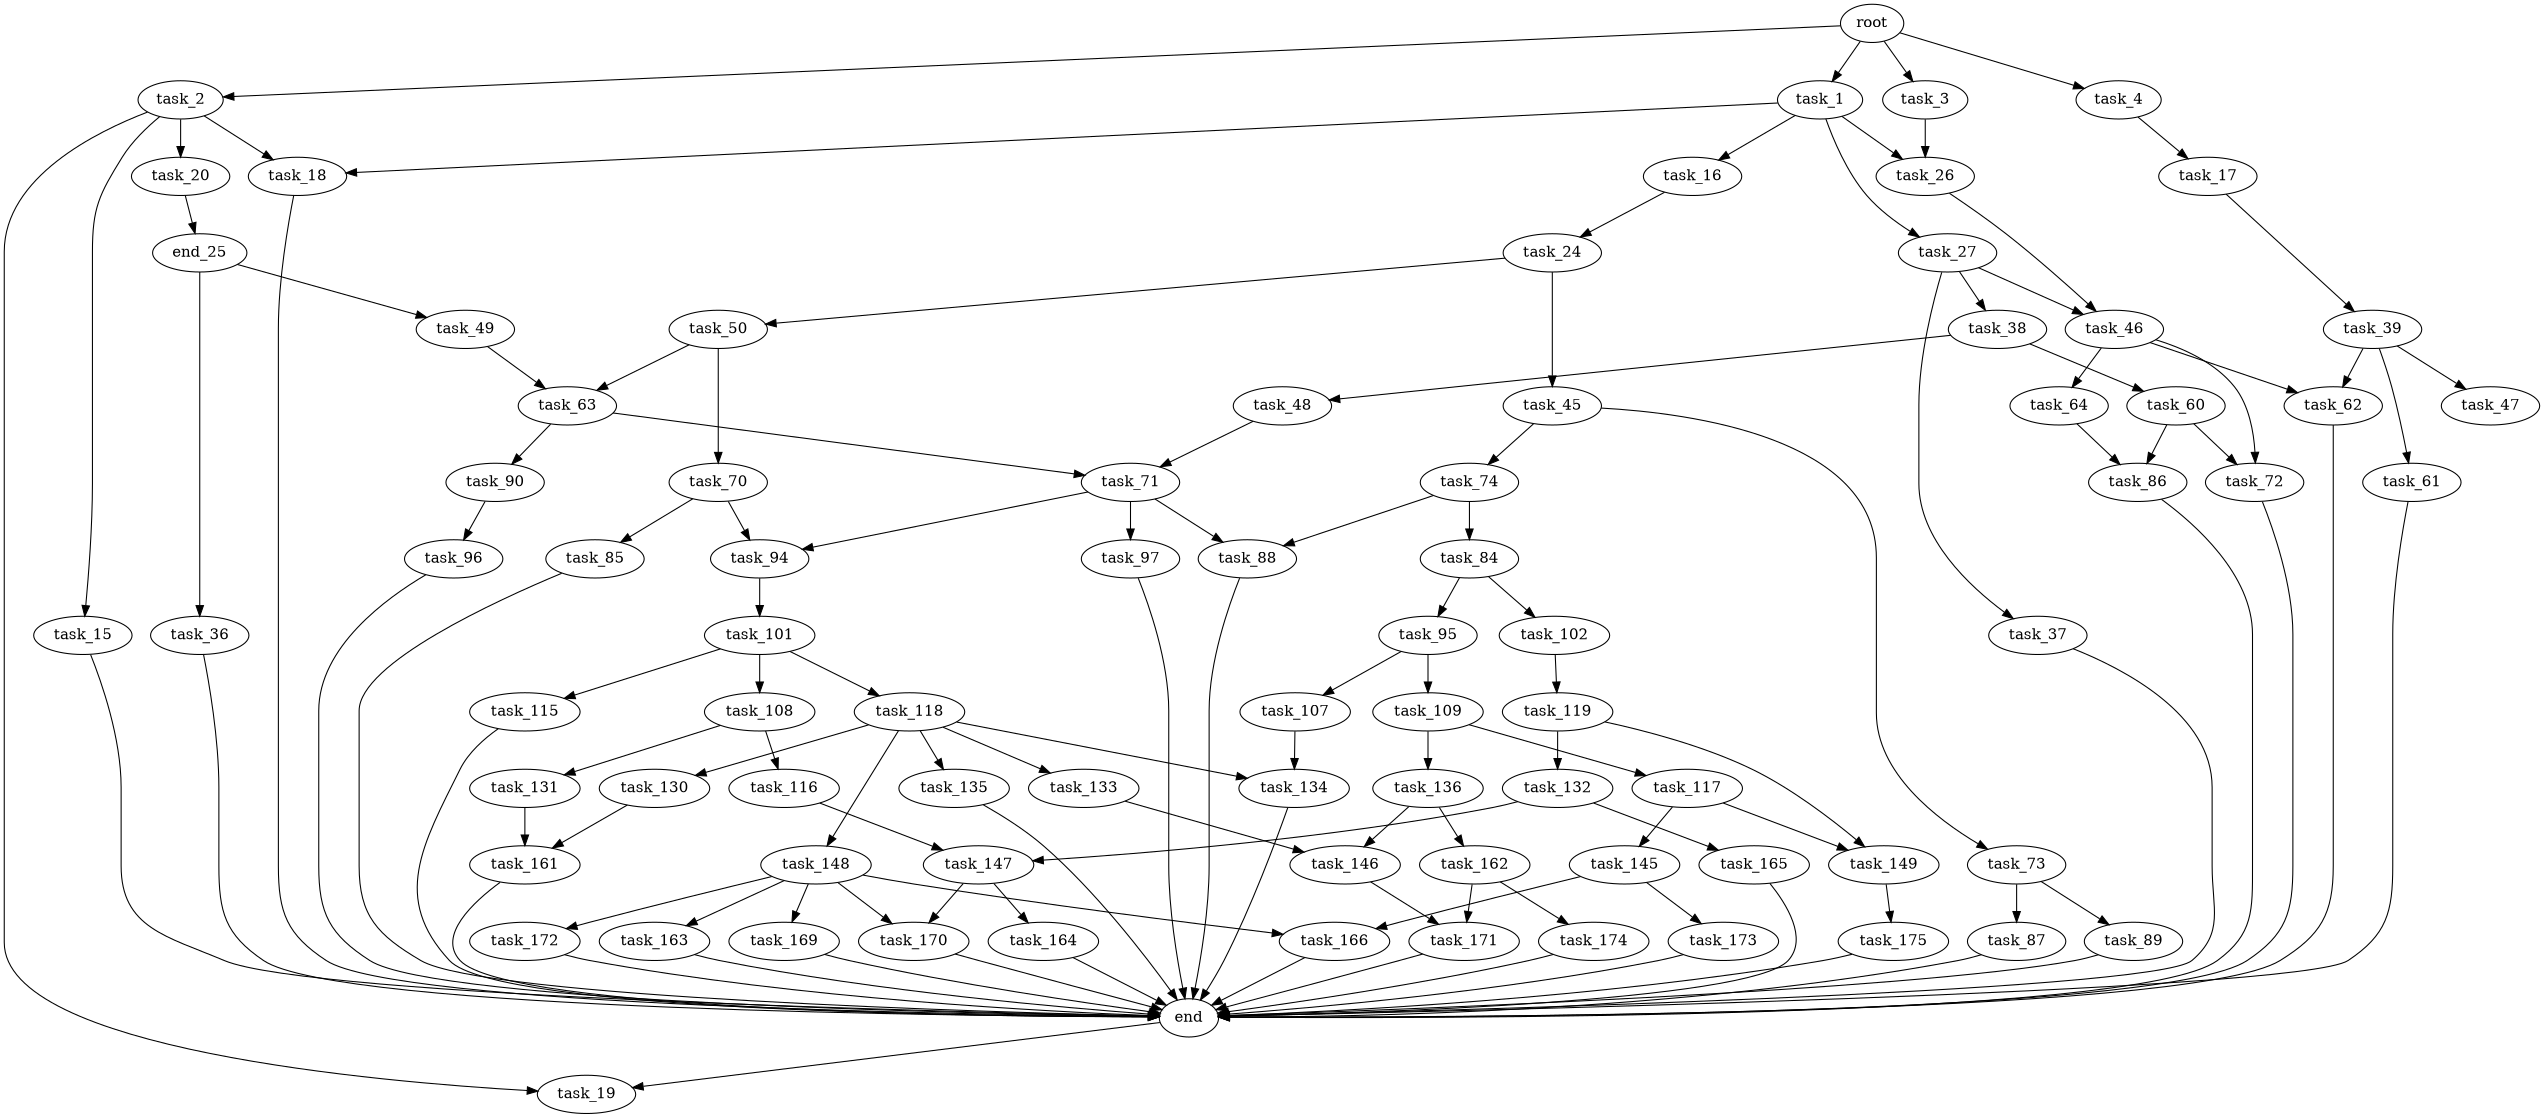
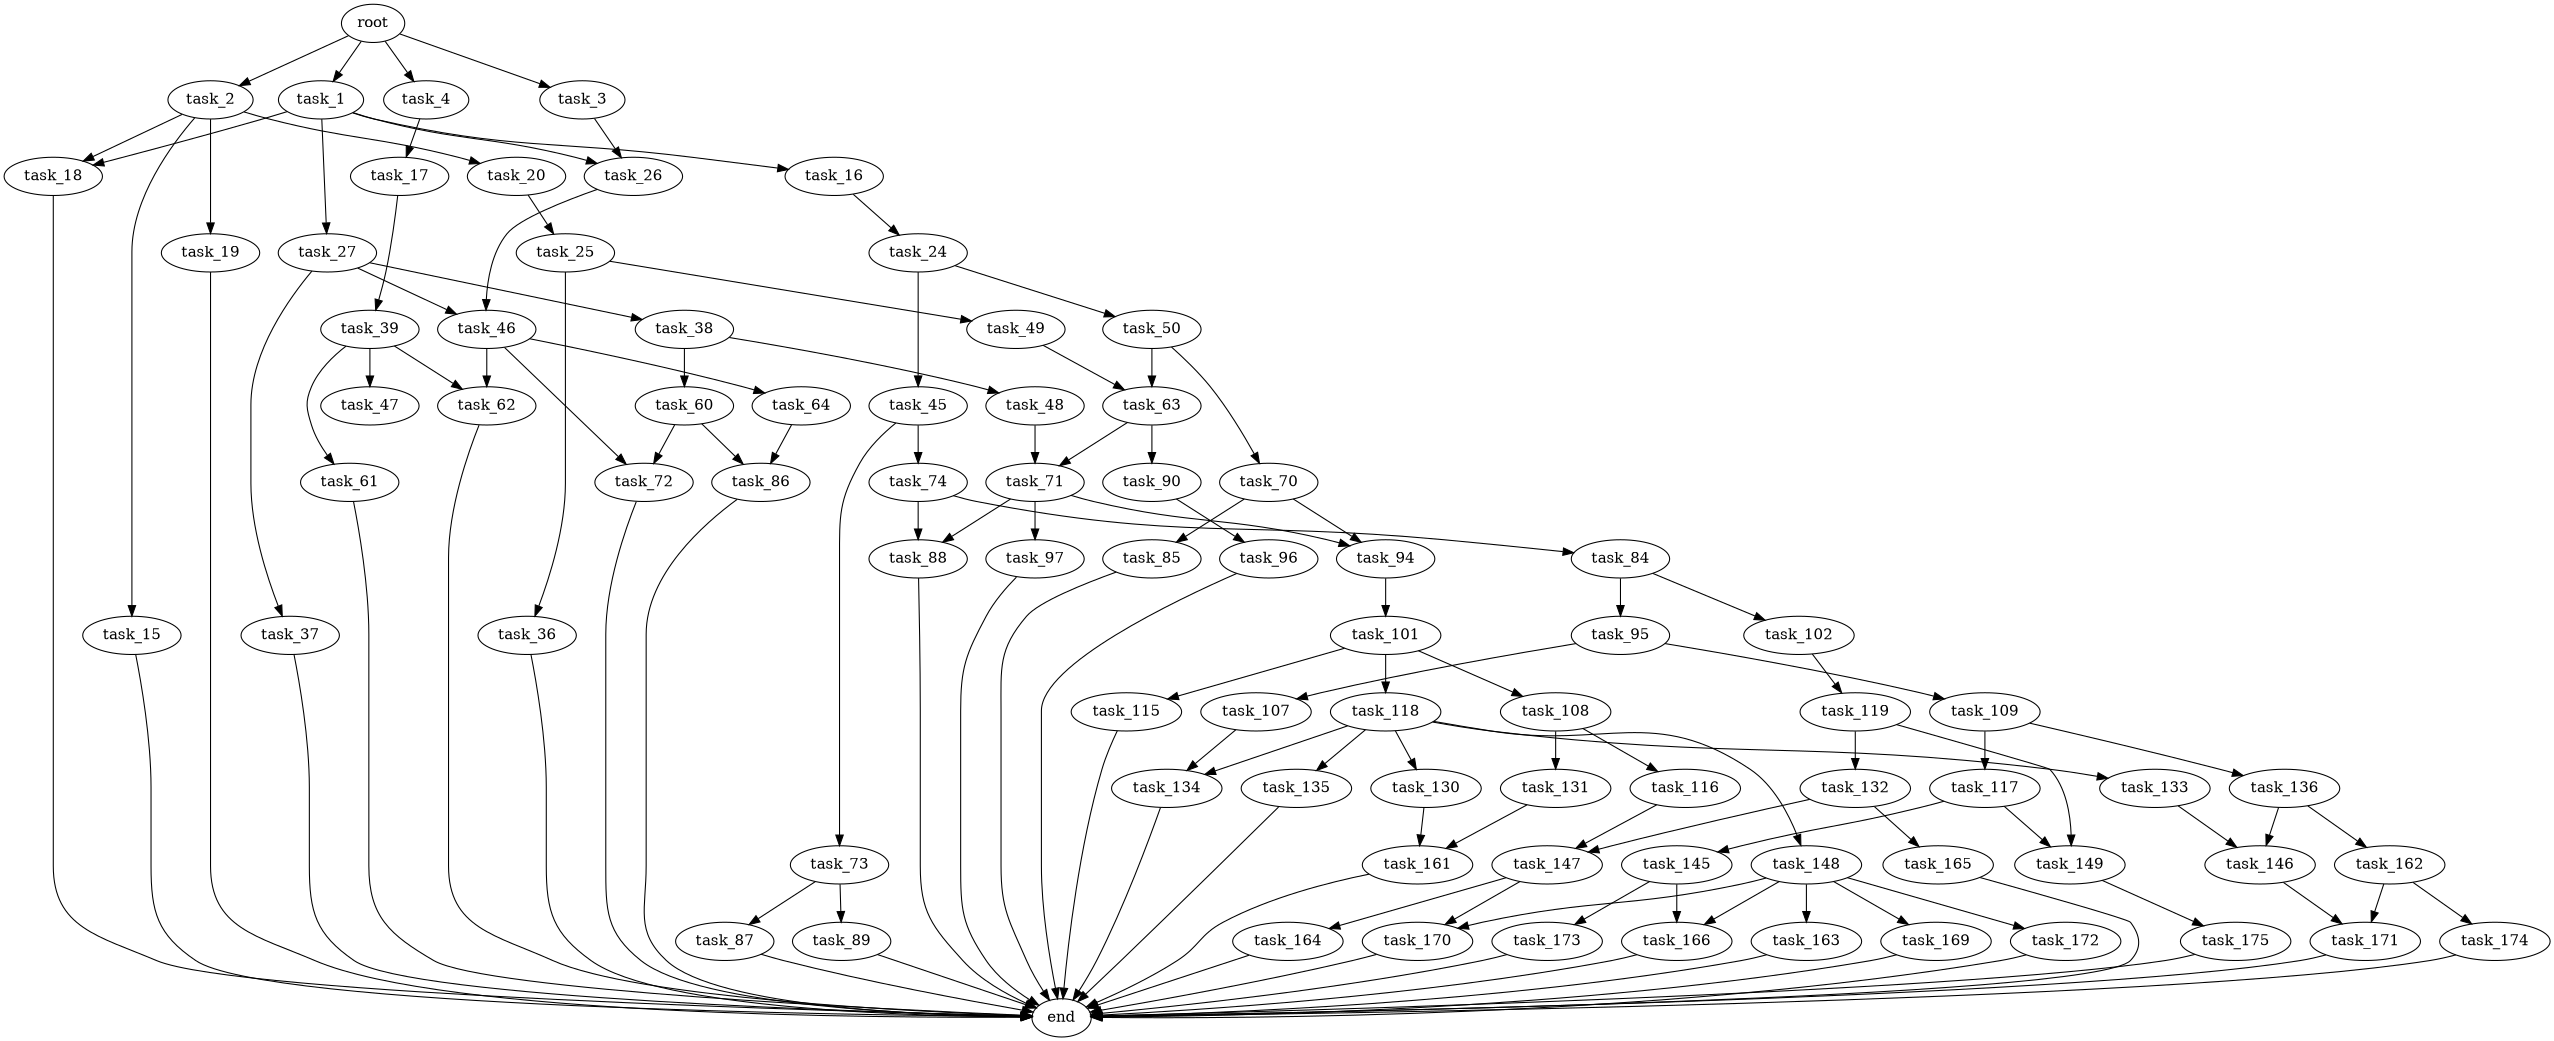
node "end_25": label "end_25" -> "task_25"
edge "end" -> "task_19": reversed
